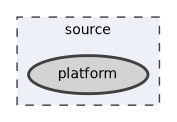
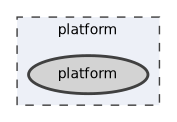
cluster "source": label "source" -> "platform"
